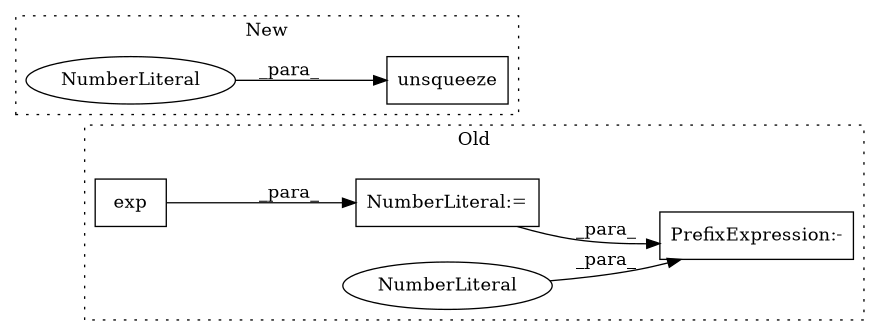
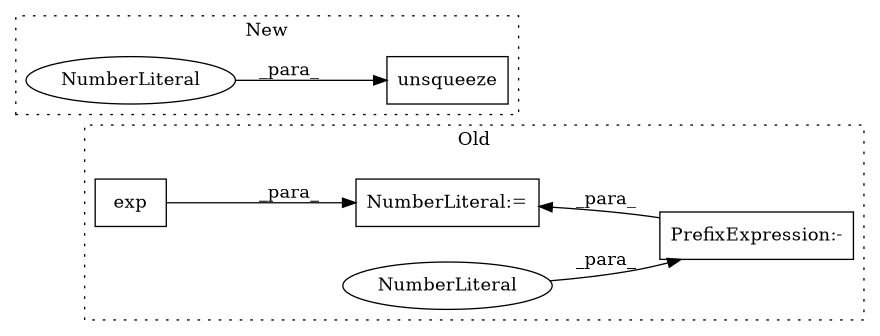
edge "NumberLiteral:=" -> "PrefixExpression:-": reversed
